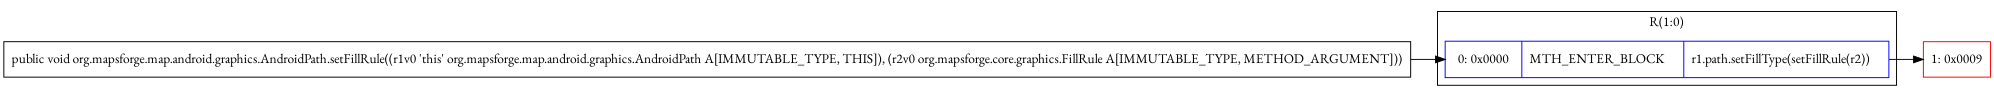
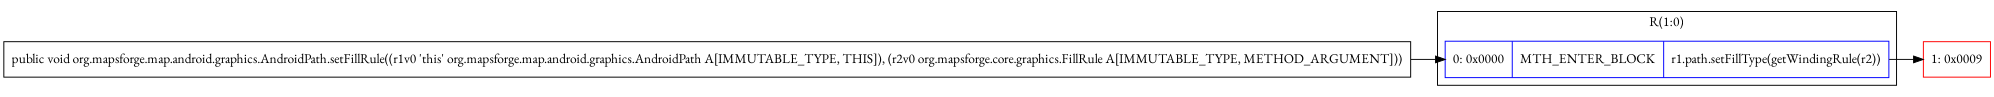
node "0: 0x0000": text "r1.path.setFillType(setFillRule(r2))" -> "r1.path.setFillType(getWindingRule(r2))"
